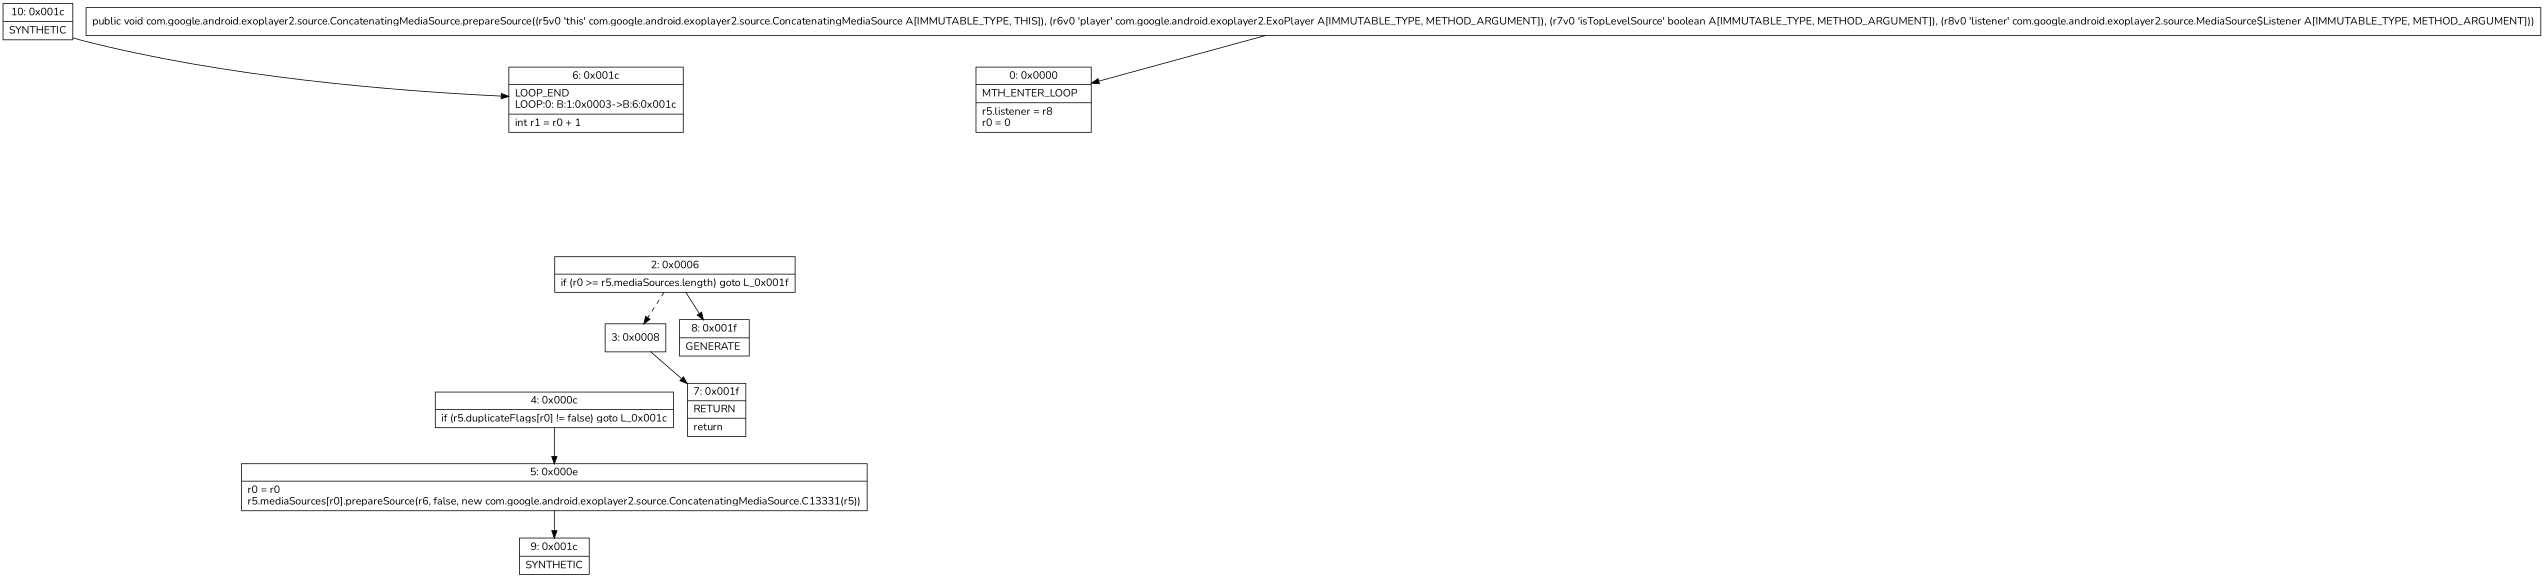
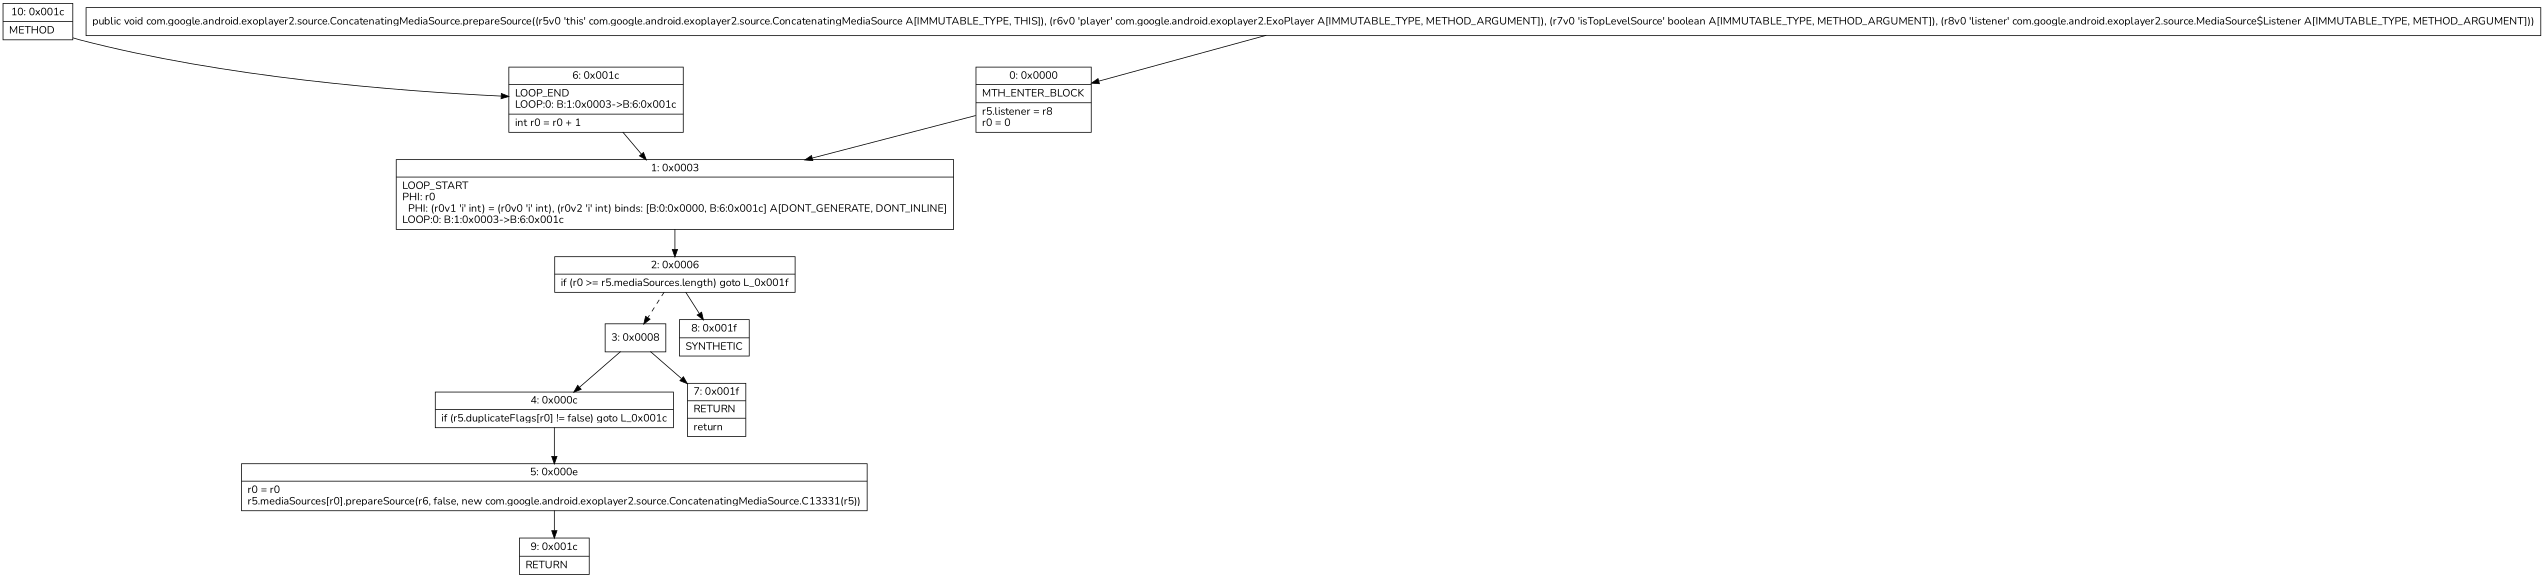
node "10: 0x001c": text "SYNTHETIC" -> "METHOD"
node "0: 0x0000": text "MTH_ENTER_LOOP" -> "MTH_ENTER_BLOCK"
node "6: 0x001c": text "int r1 = r0 + 1" -> "int r0 = r0 + 1"
node "1: 0x0003": added
node "8: 0x001f": text "GENERATE" -> "SYNTHETIC"
edge "3: 0x0008" -> "4: 0x000c": added
node "9: 0x001c": text "SYNTHETIC" -> "RETURN"
